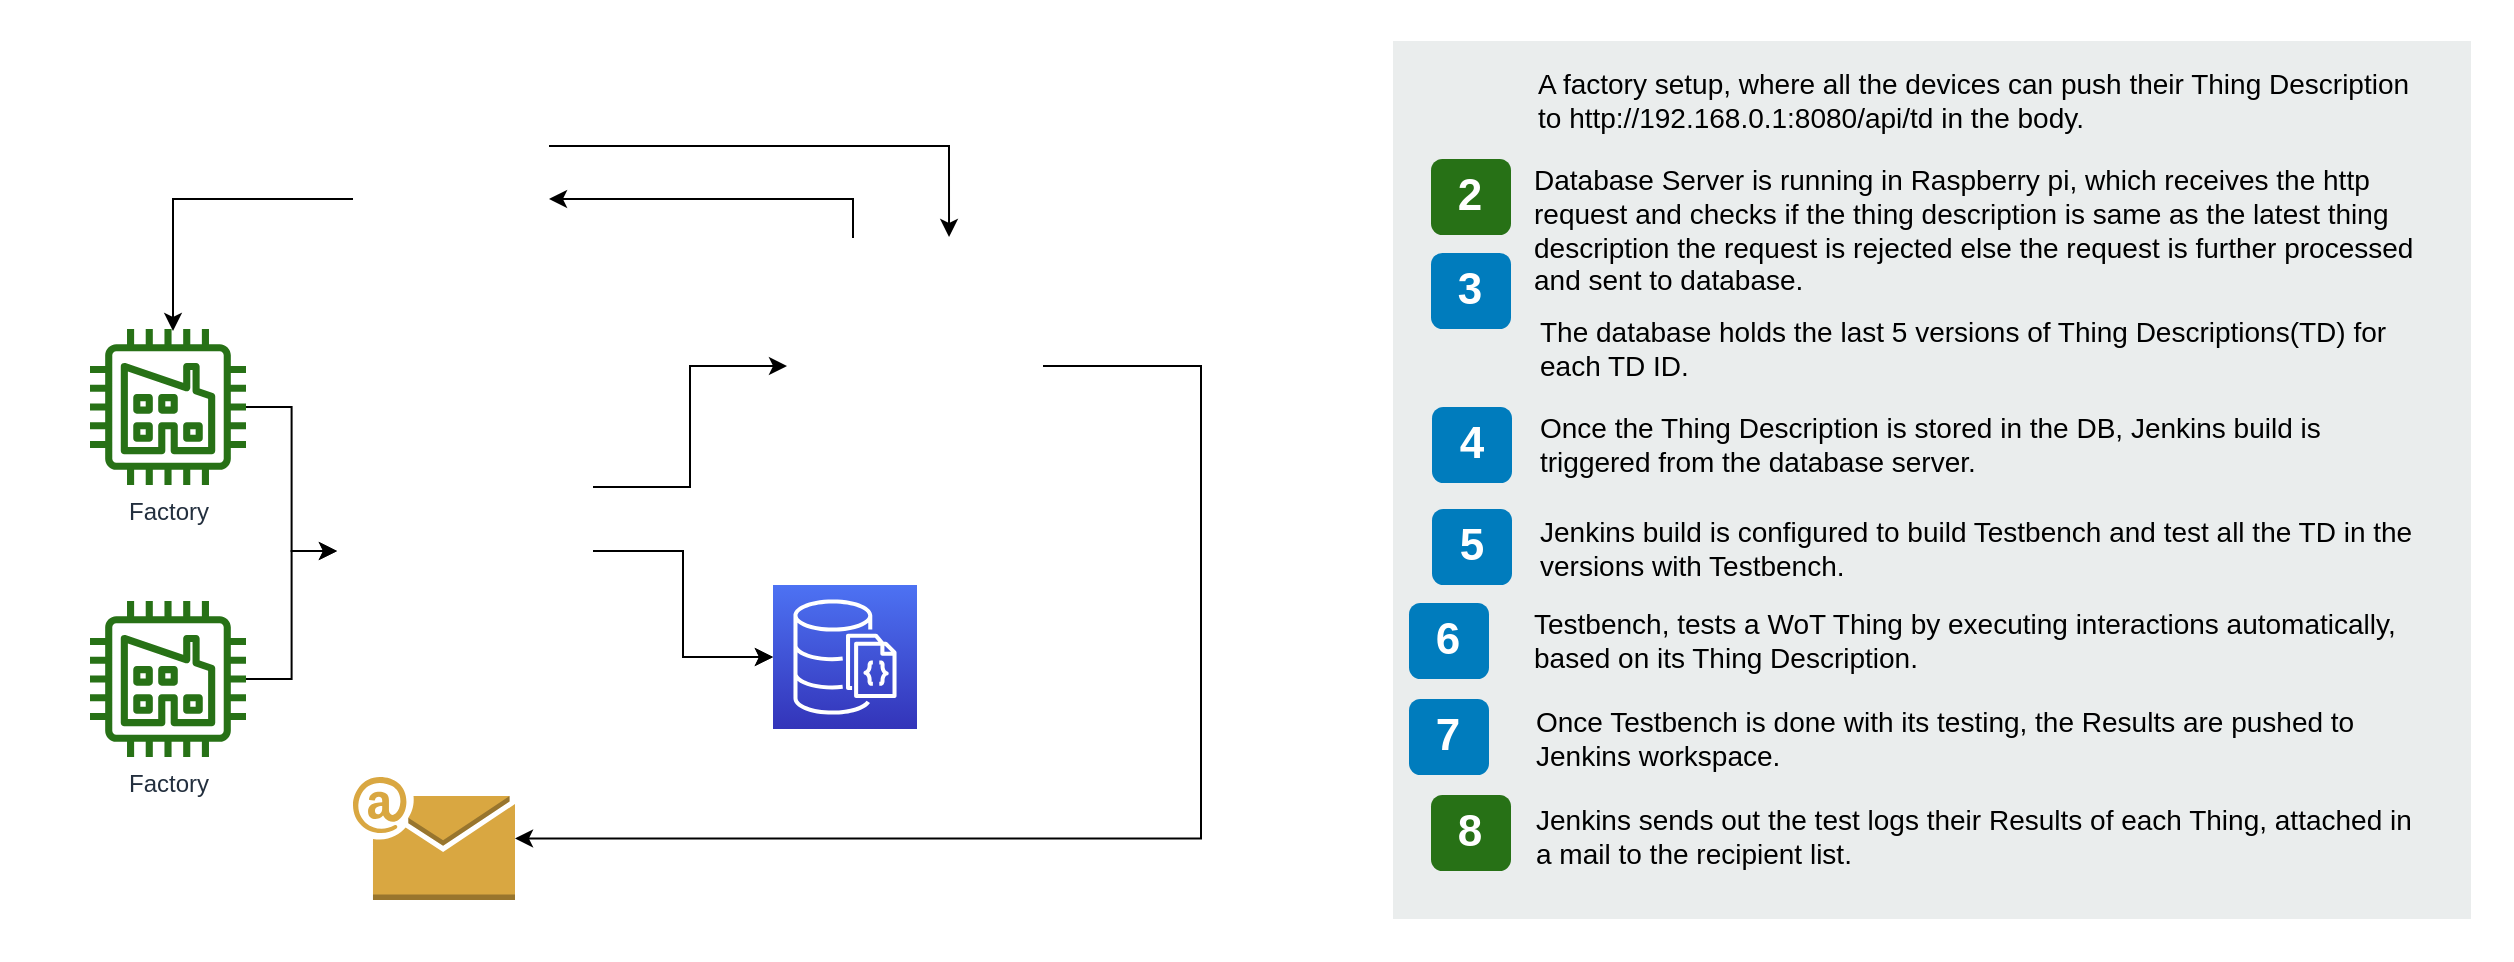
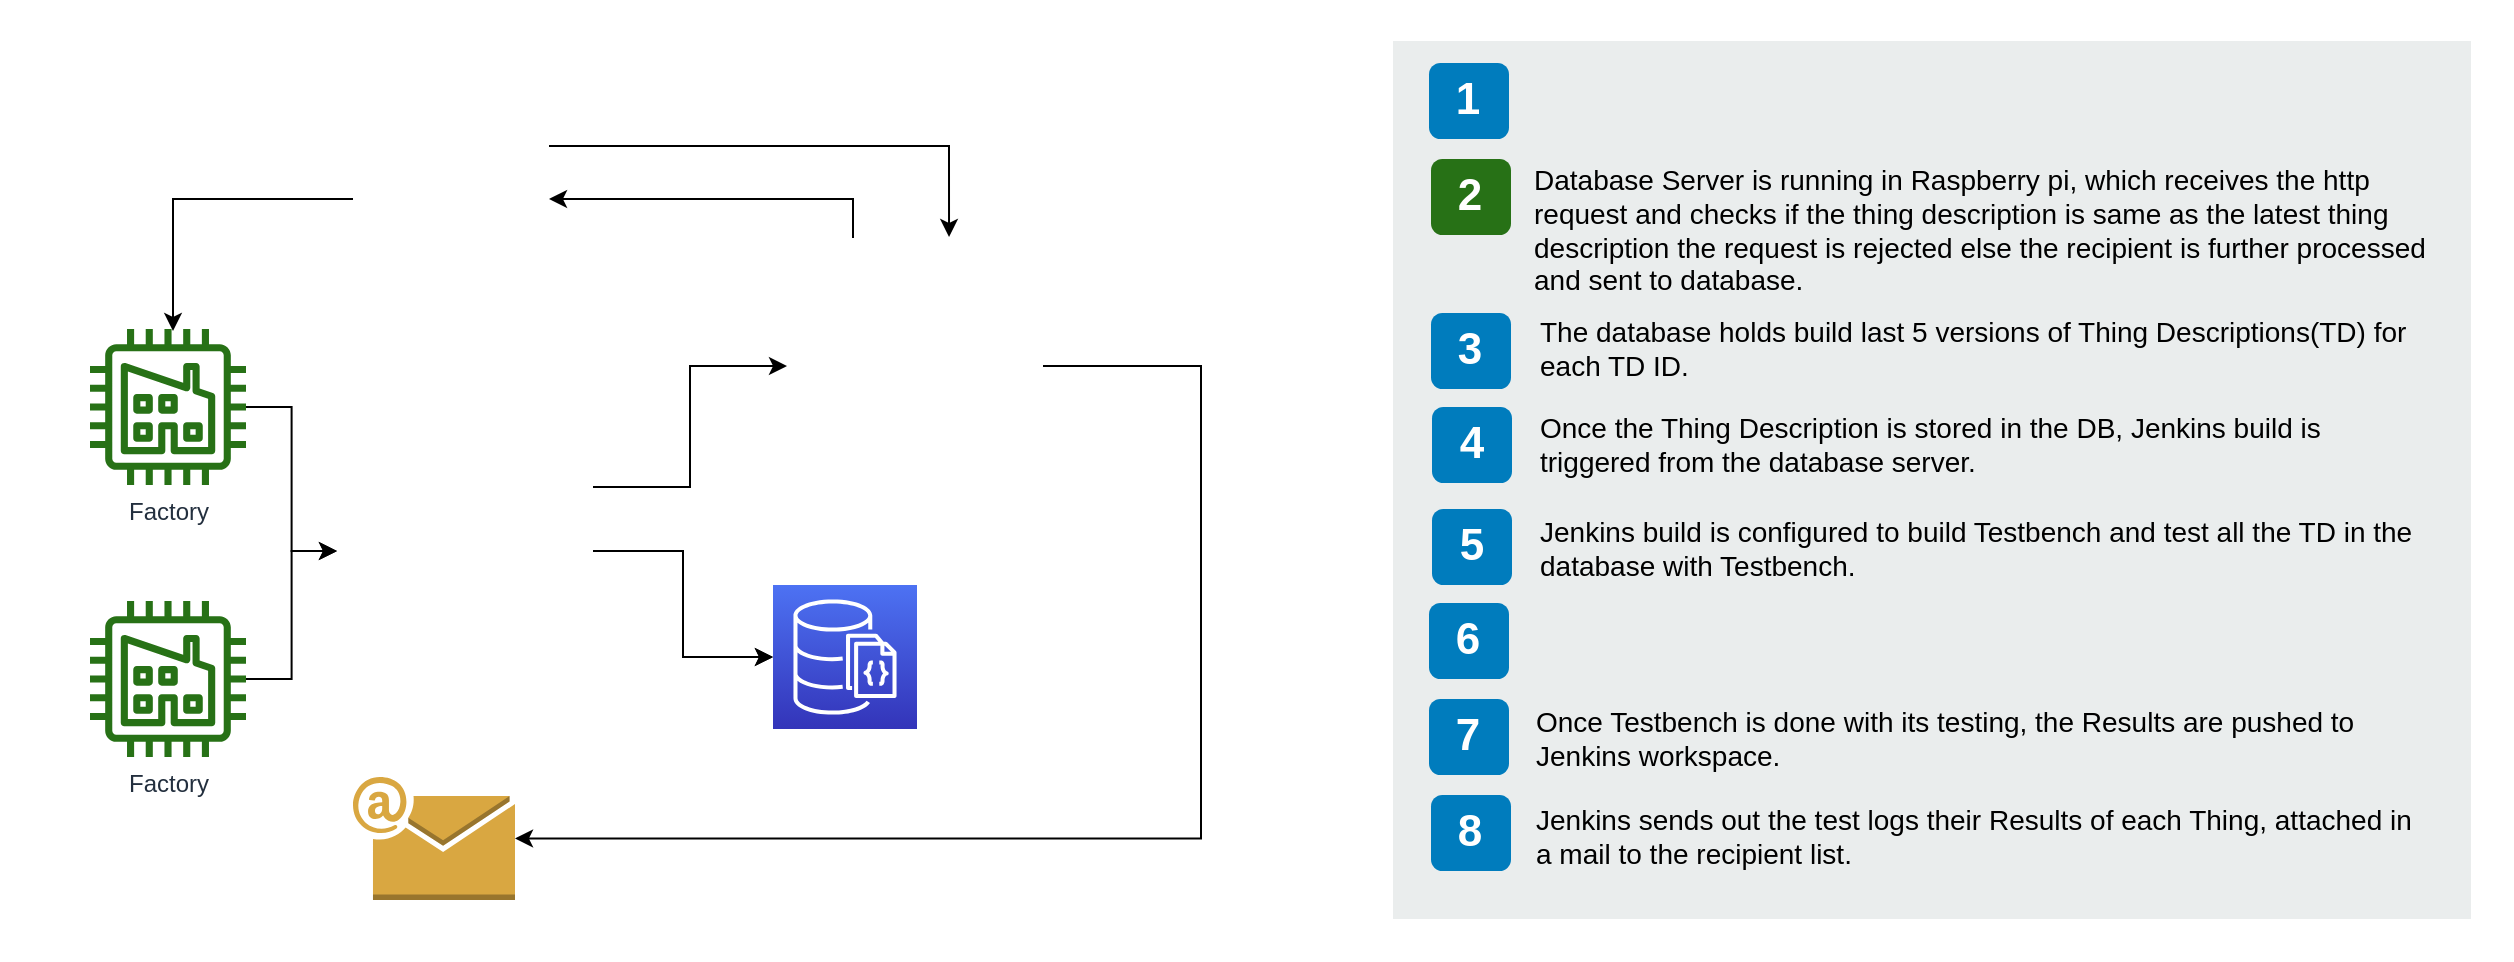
node "1": added
node "A factory setup, where all the devices can push their Thing Description to http://192.168.0.1:8080/api/td in the body.": removed
node "Database Server is running in Raspberry pi, which receives the http request and checks if the thing description is same as the latest thing description the request is rejected else the request is further processed and sent to database.": label "Database Server is running in Raspberry pi, which receives the http request and checks if the thing description is same as the latest thing description the request is rejected else the request is further processed and sent to database." -> "Database Server is running in Raspberry pi, which receives the http request and checks if the thing description is same as the latest thing description the request is rejected else the recipient is further processed and sent to database."
node "3": moved (1471, 291) -> (1471, 351)
node "The database holds the last 5 versions of Thing Descriptions(TD) for each TD ID.": label "The database holds the last 5 versions of Thing Descriptions(TD) for each TD ID." -> "The database holds build last 5 versions of Thing Descriptions(TD) for each TD ID."
node "Jenkins build is configured to build Testbench and test all the TD in the versions with Testbench.": label "Jenkins build is configured to build Testbench and test all the TD in the versions with Testbench." -> "Jenkins build is configured to build Testbench and test all the TD in the database with Testbench."
node "6": moved (1449, 641) -> (1469, 641)
node "Testbench, tests a WoT Thing by executing interactions automatically, based on its Thing Description.": removed
node "7": moved (1449, 737) -> (1469, 737)
node "8": fillcolor #277116 -> #007cbd
